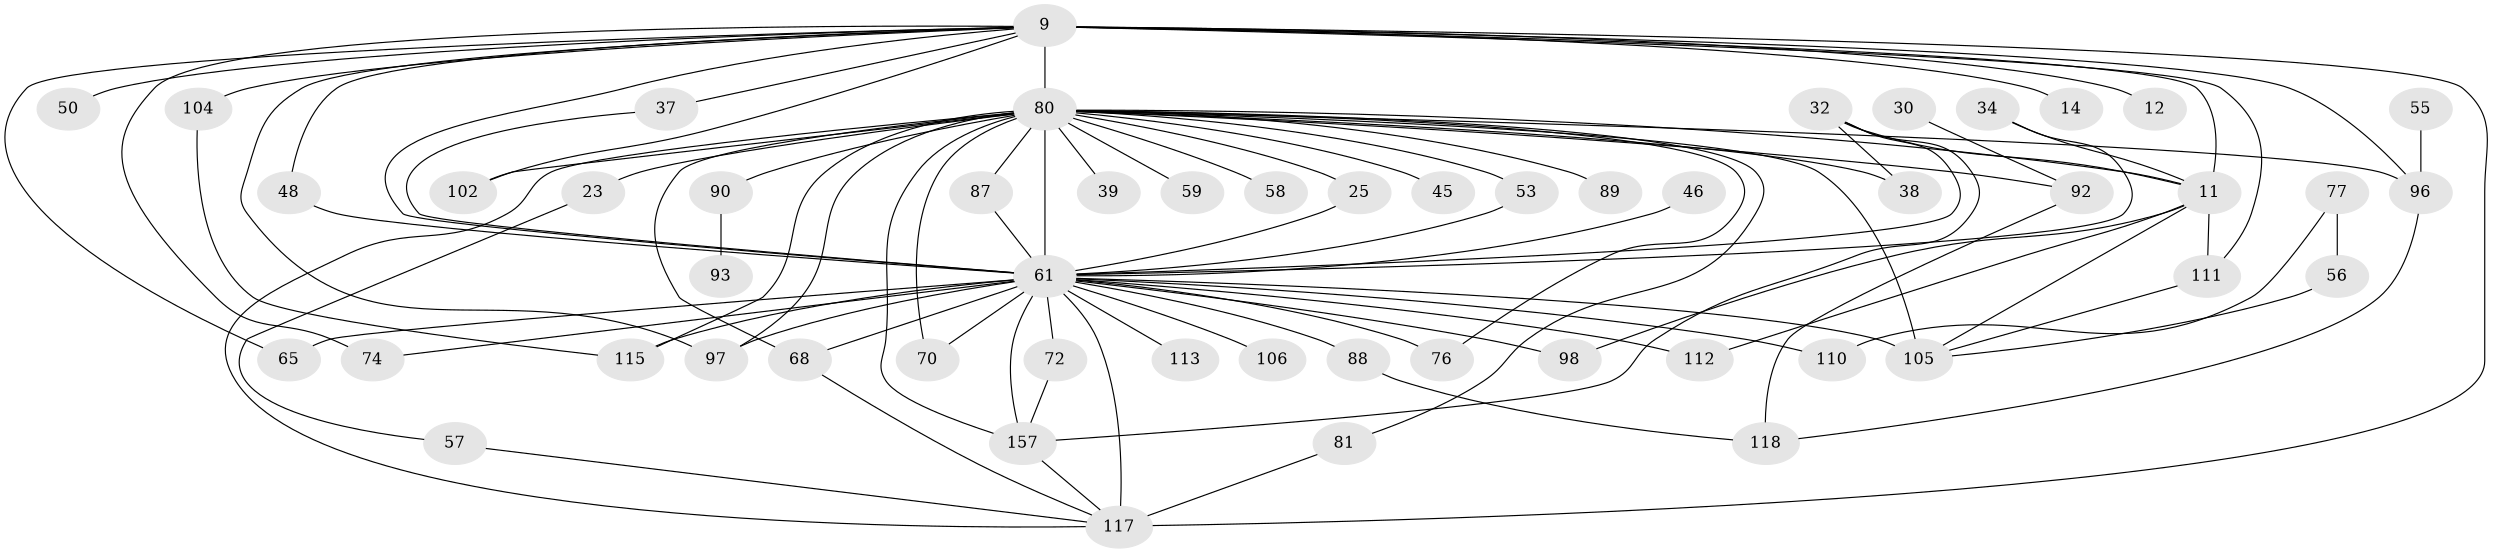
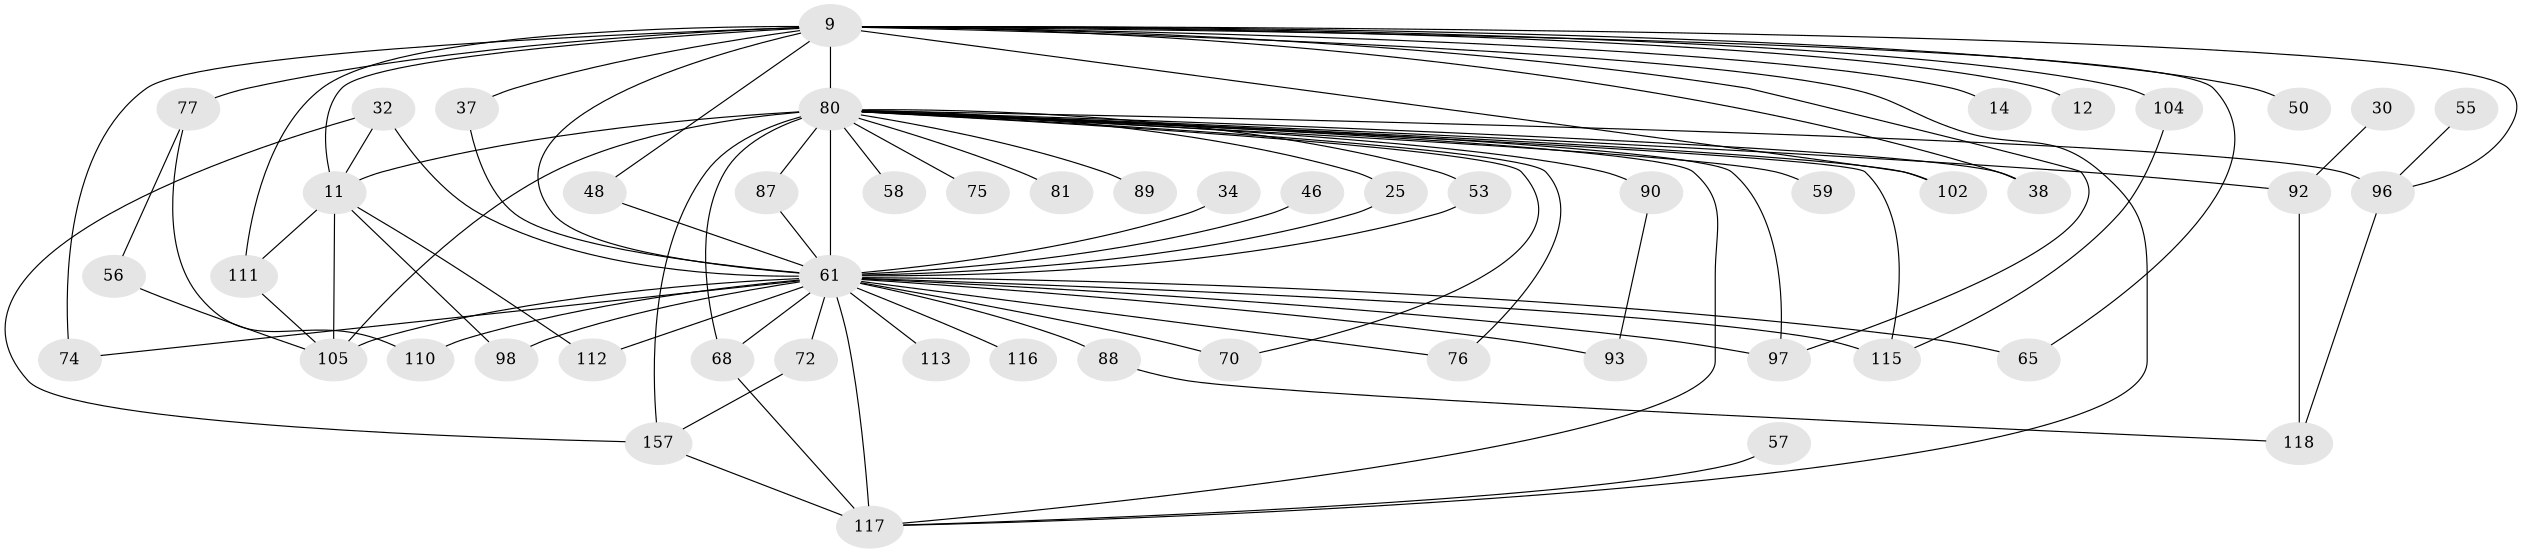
edge "9" -- "77": added
edge "32" -- "38": now "9" -- "38"
edge "34" -- "11": removed
node "23": removed
node "39": removed
node "45": label "45" -> "75"
edge "61" -- "157": now "61" -- "93"
node "106": label "106" -> "116"
edge "81" -- "117": removed
